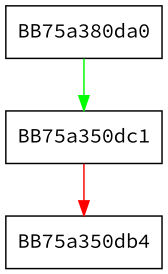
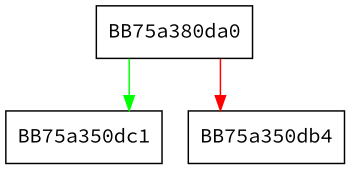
edge "BB75a350dc1" -> "BB75a350db4": now "BB75a380da0" -> "BB75a350db4"
